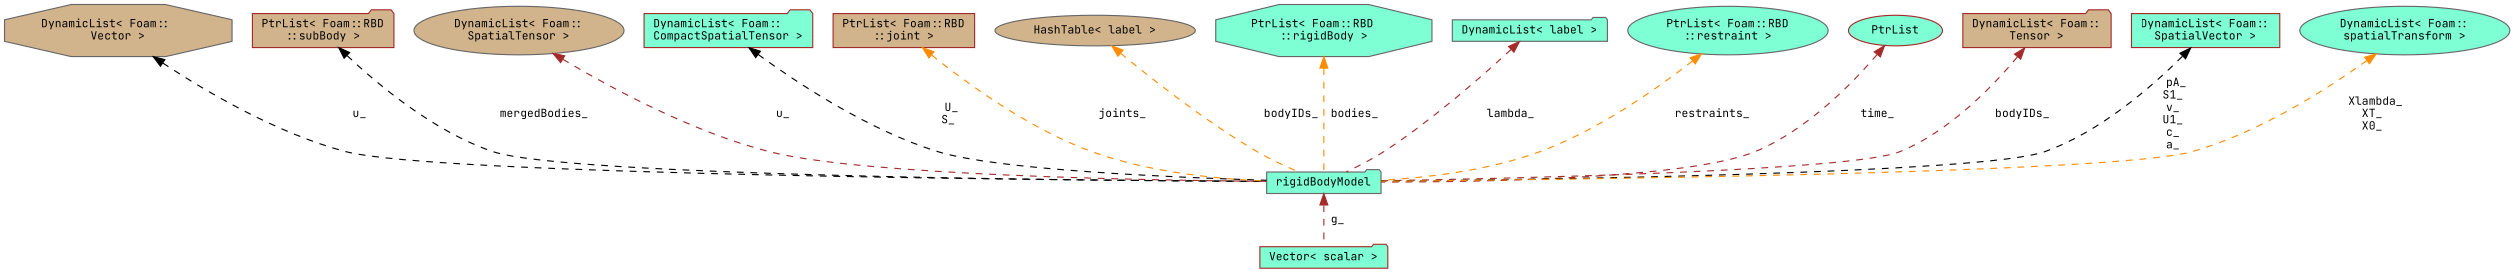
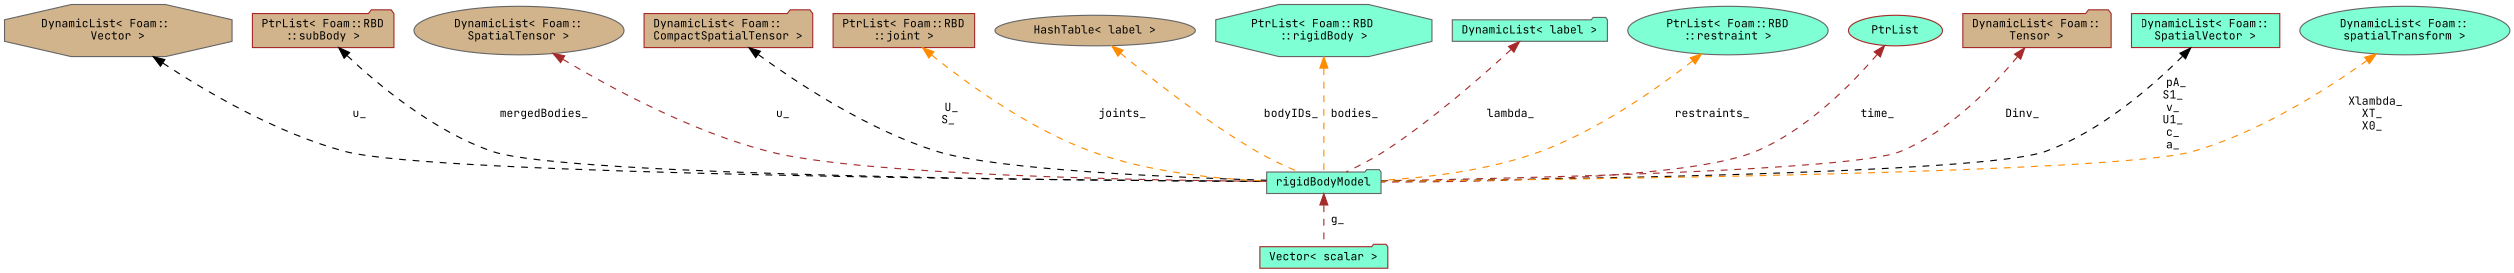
node "DynamicList< Foam:: CompactSpatialTensor >": fillcolor aquamarine -> tan
edge "rigidBodyModel" -> "DynamicList< Foam:: Tensor >": label " bodyIDs_" -> " Dinv_"
